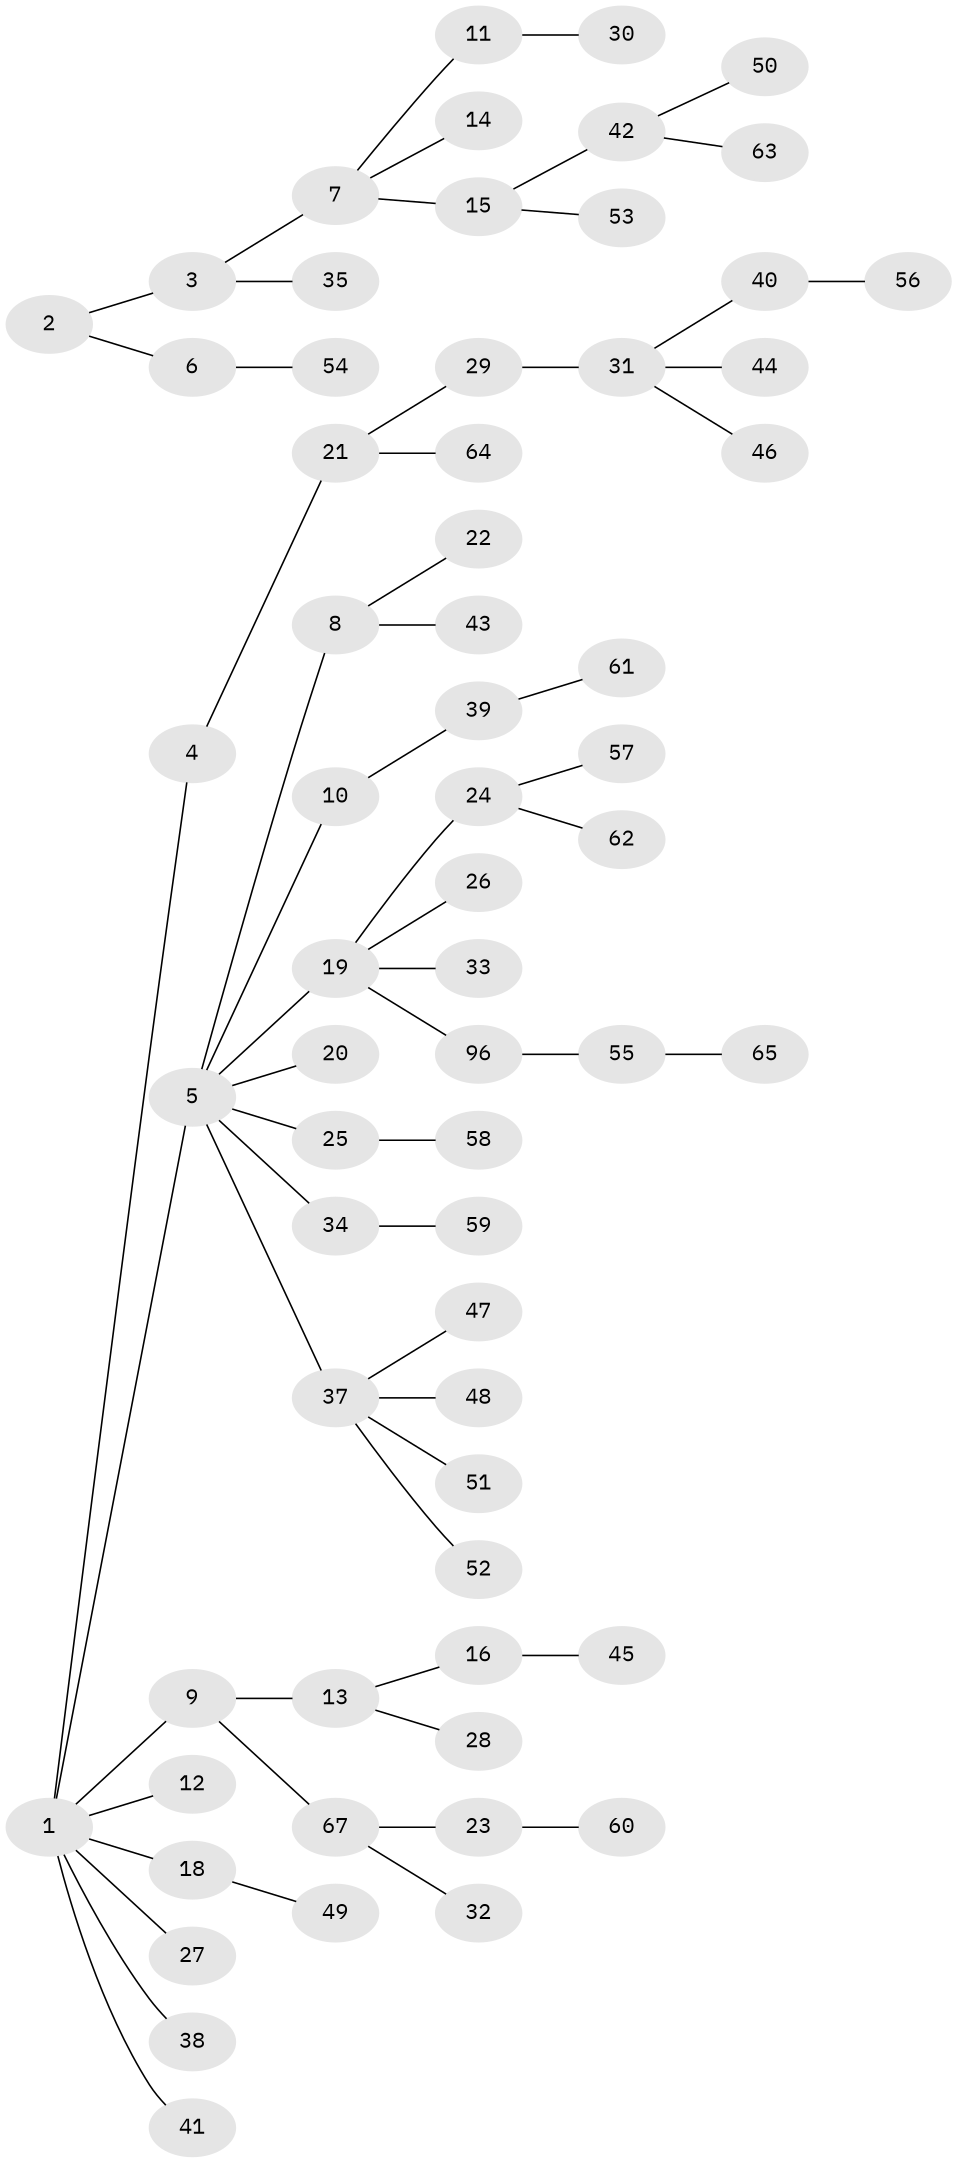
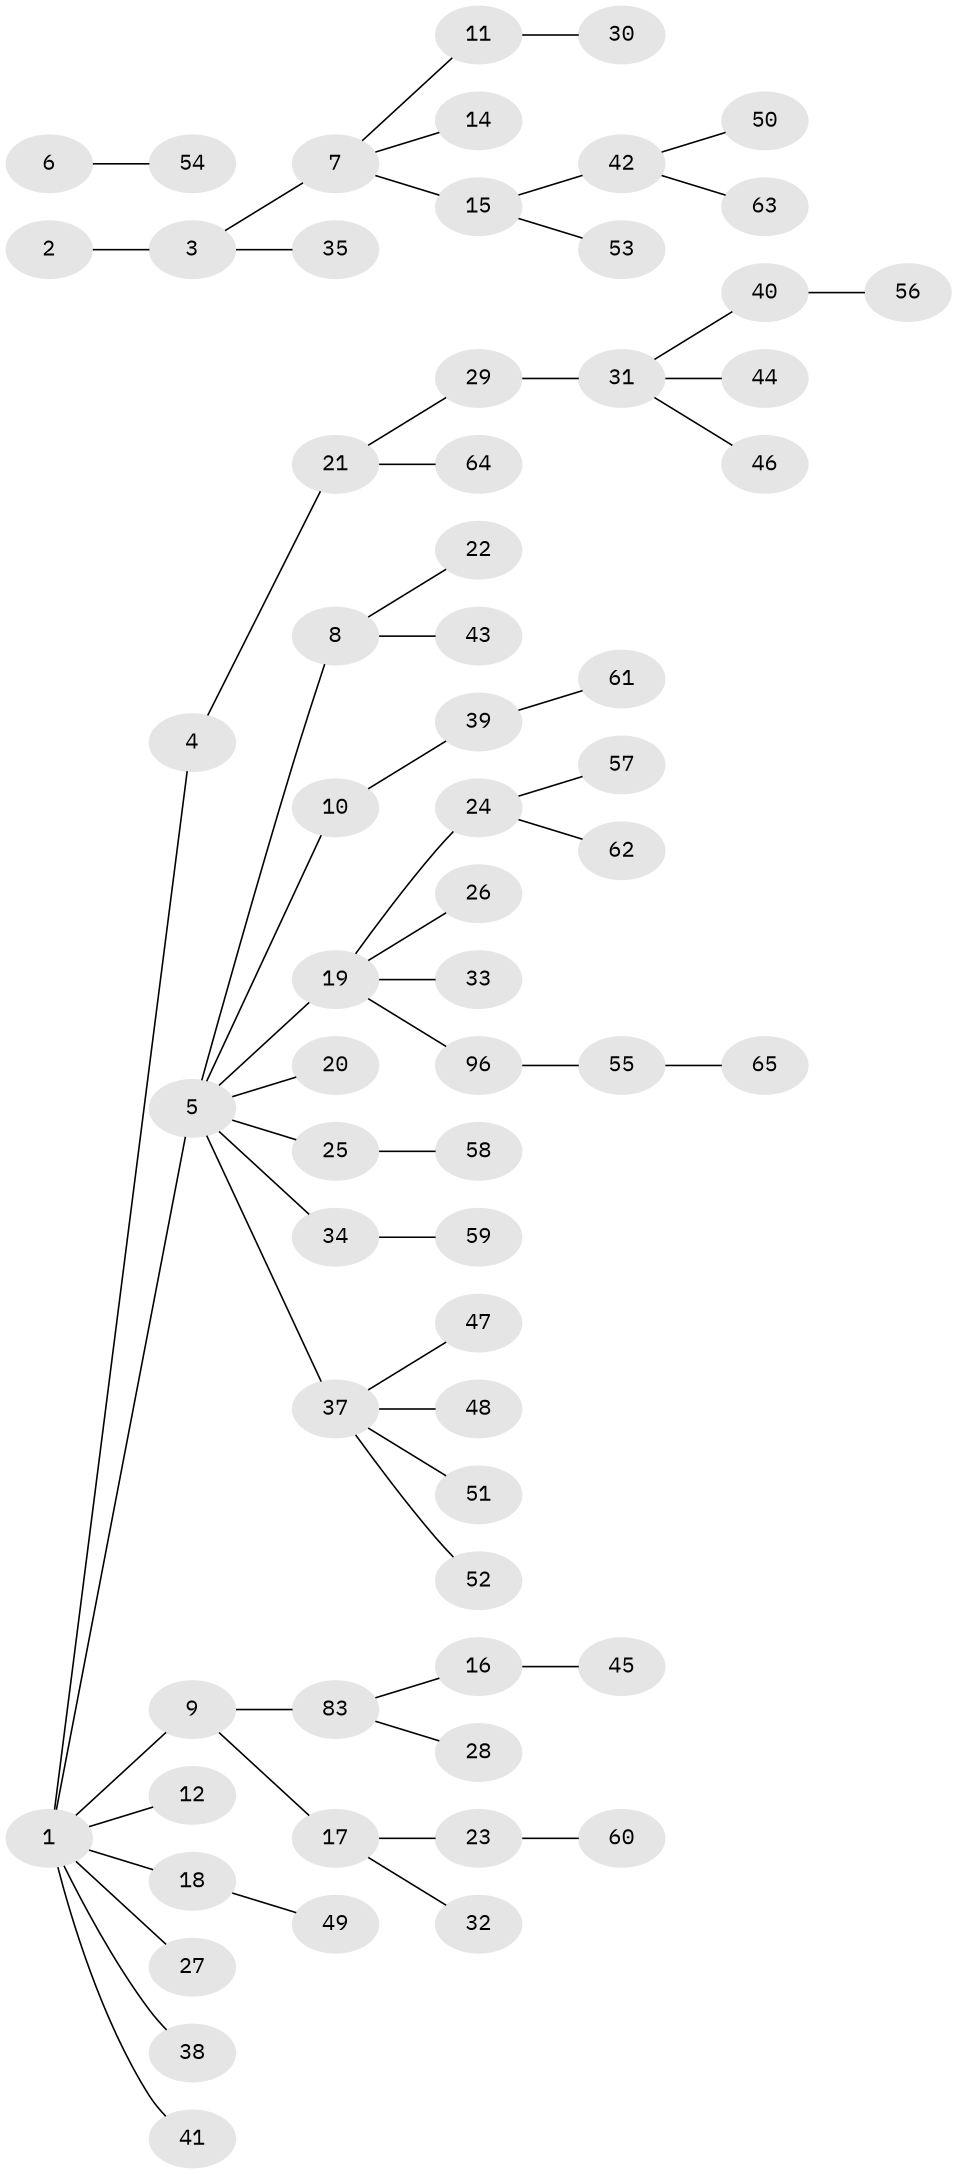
edge "2" -- "6": removed
node "13": label "13" -> "83"
node "67": label "67" -> "17"
